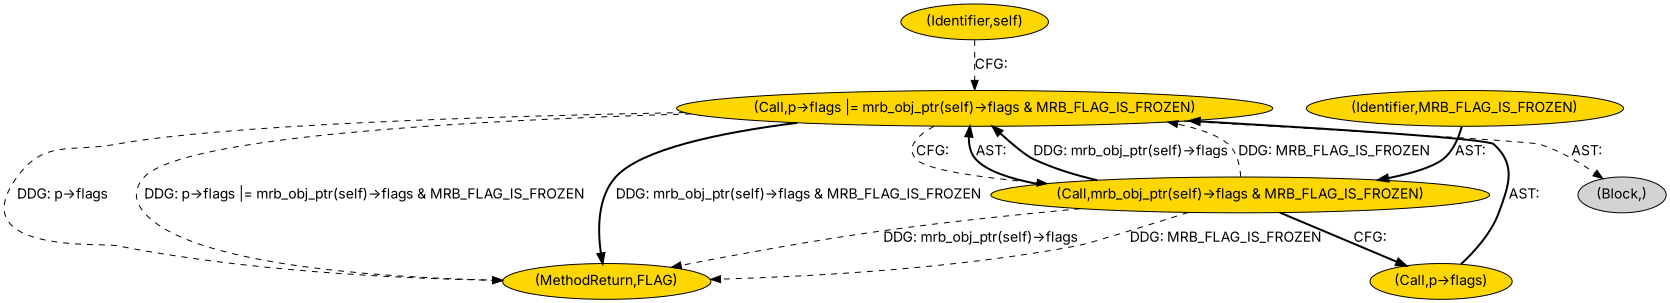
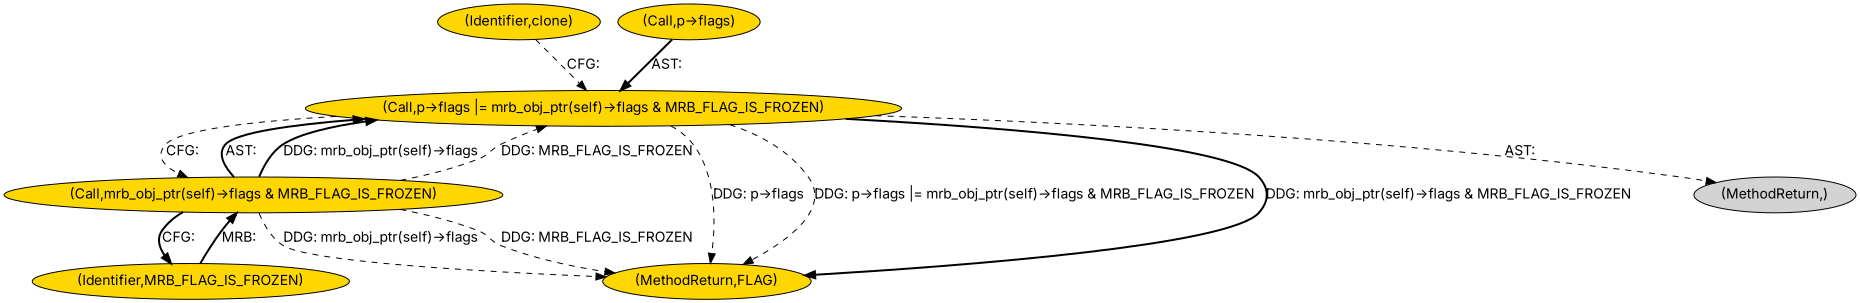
node "(Identifier,self)": label "(Identifier,self)" -> "(Identifier,clone)"
edge "(Identifier,MRB_FLAG_IS_FROZEN)" -> "(Call,mrb_obj_ptr(self)->flags & MRB_FLAG_IS_FROZEN)": label "AST: " -> "MRB: "
node "(Block,)": label "(Block,)" -> "(MethodReturn,)"
edge "(Call,mrb_obj_ptr(self)->flags & MRB_FLAG_IS_FROZEN)" -> "(Call,p->flags)": now "(Call,mrb_obj_ptr(self)->flags & MRB_FLAG_IS_FROZEN)" -> "(Identifier,MRB_FLAG_IS_FROZEN)"
